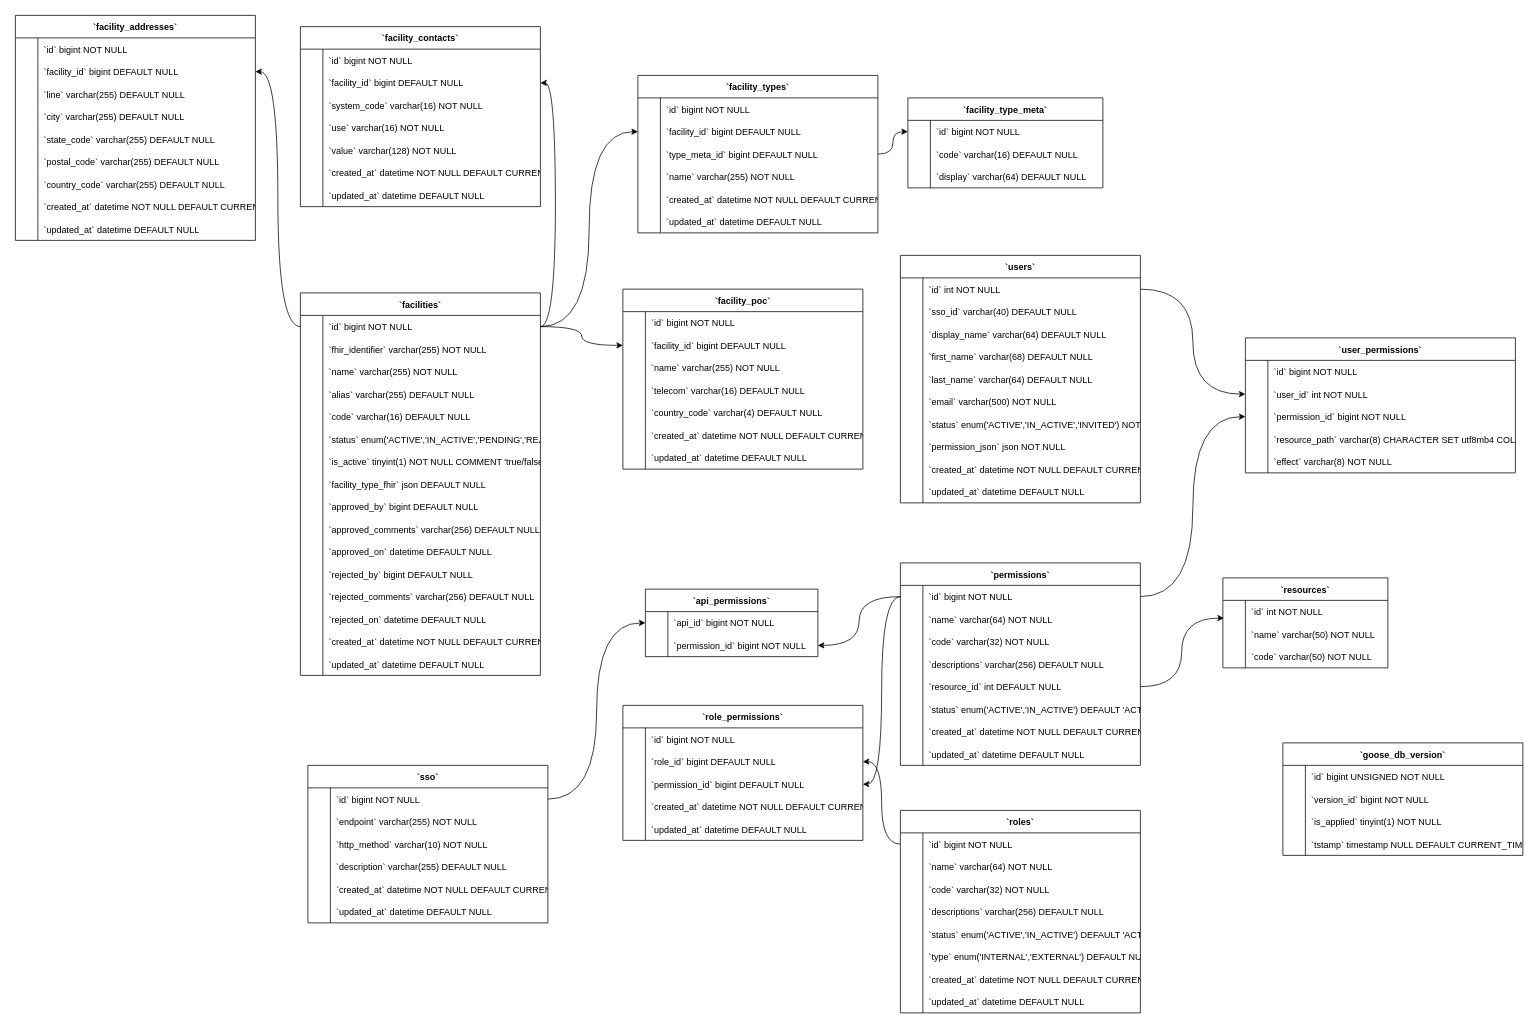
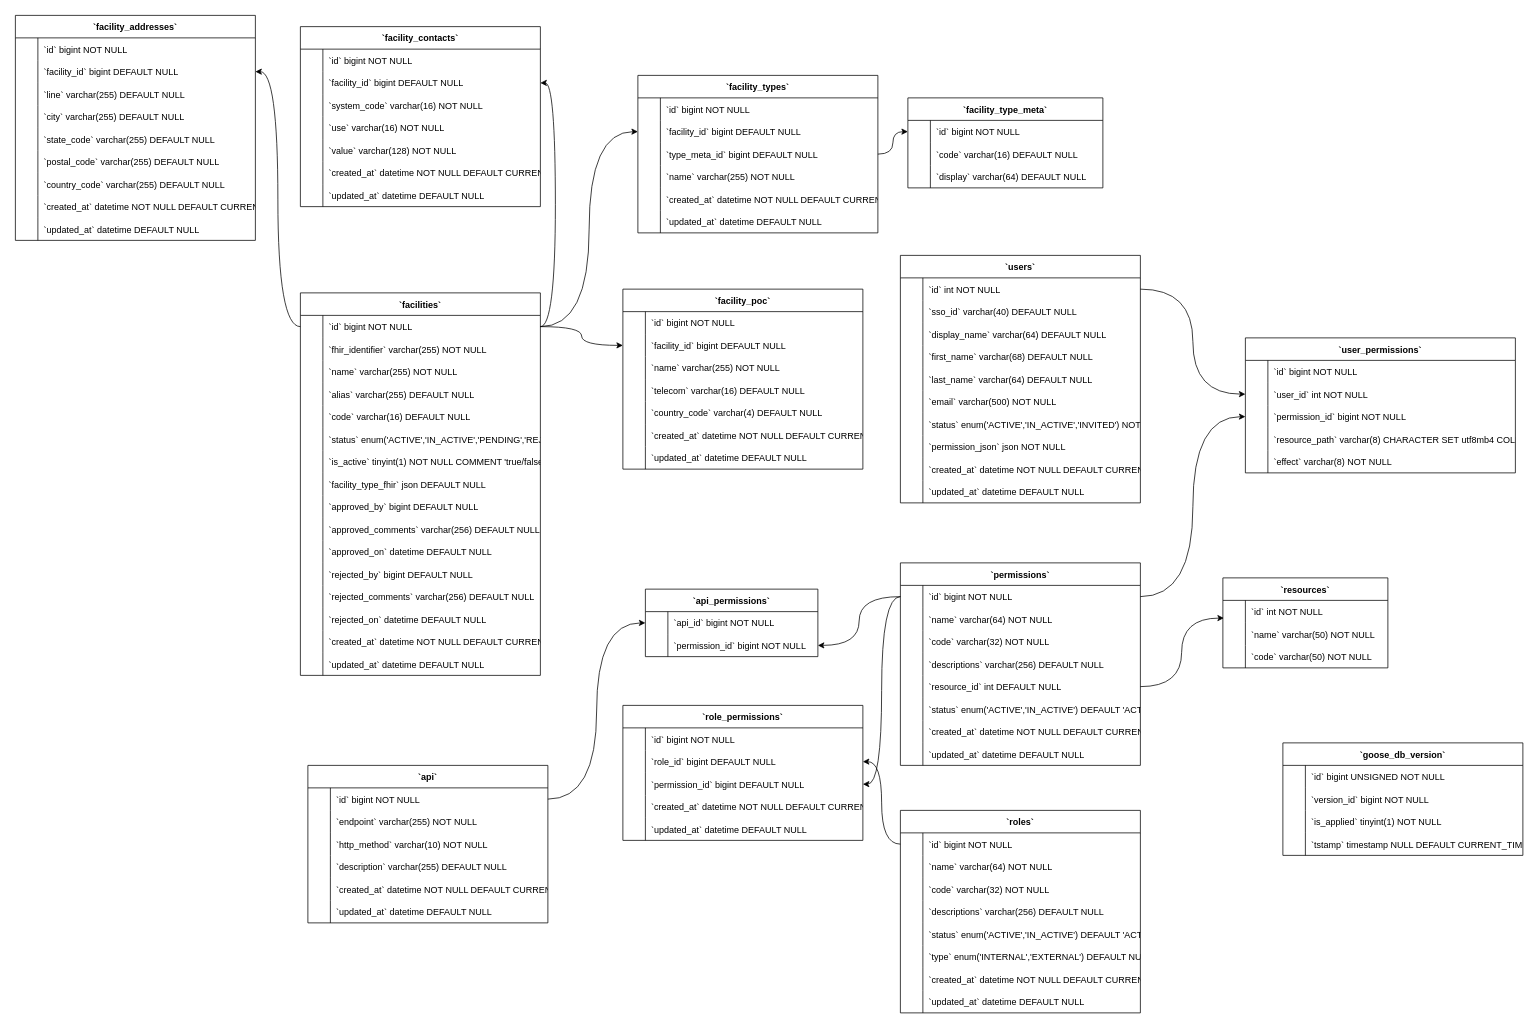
node "`sso`": label "`sso`" -> "`api`"
